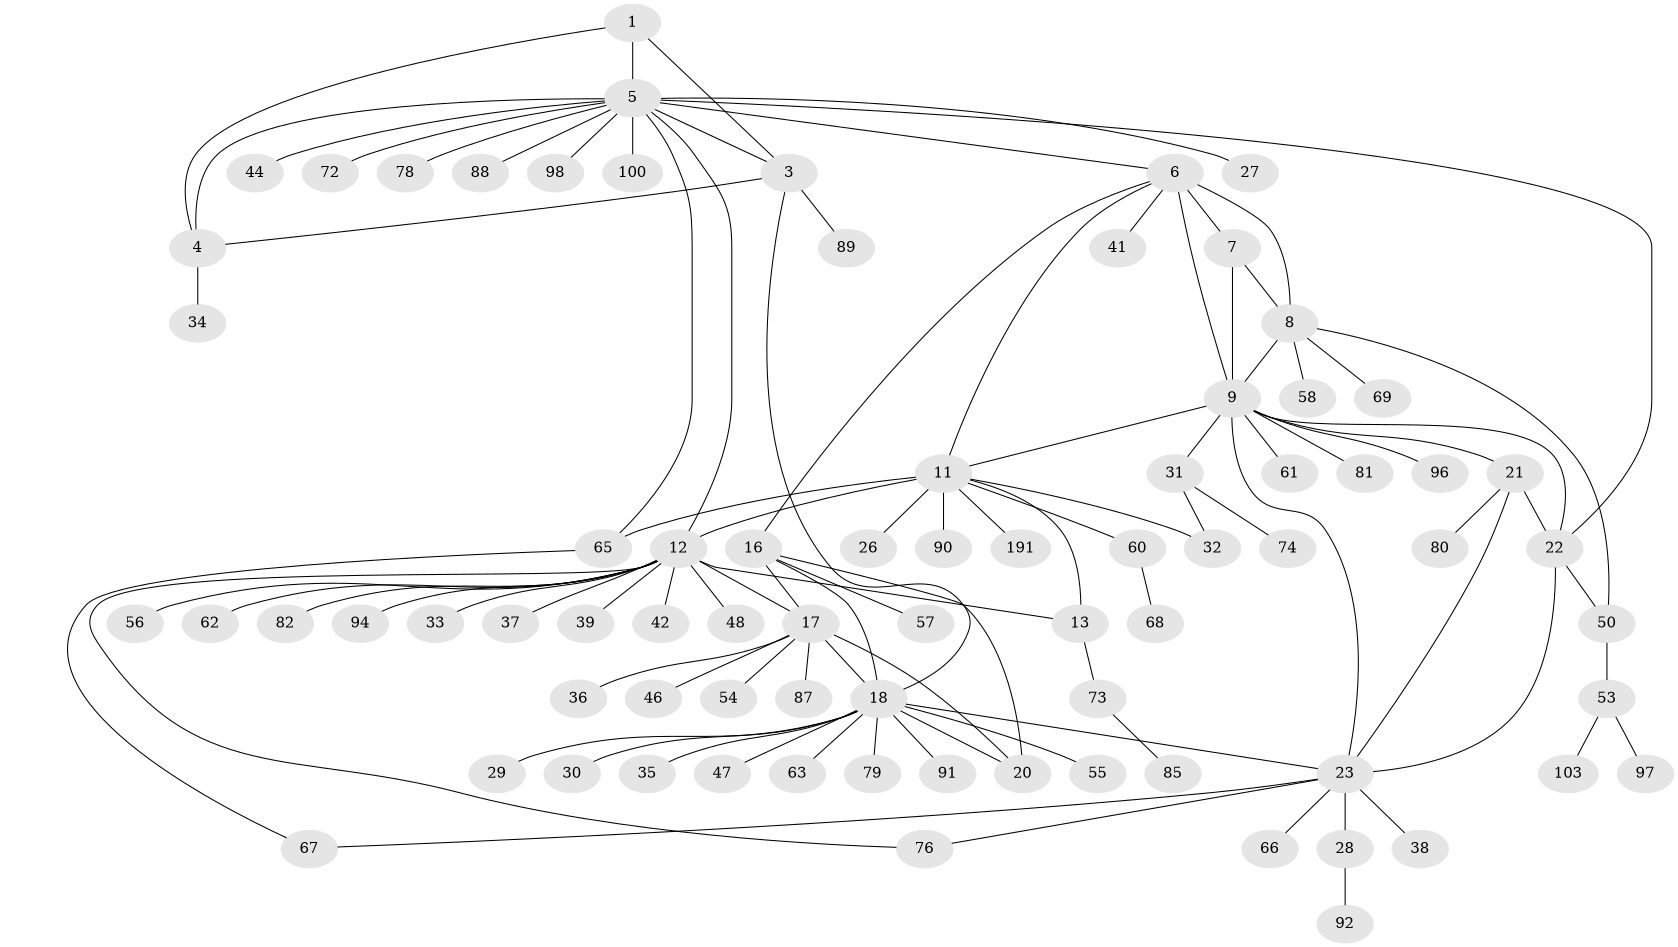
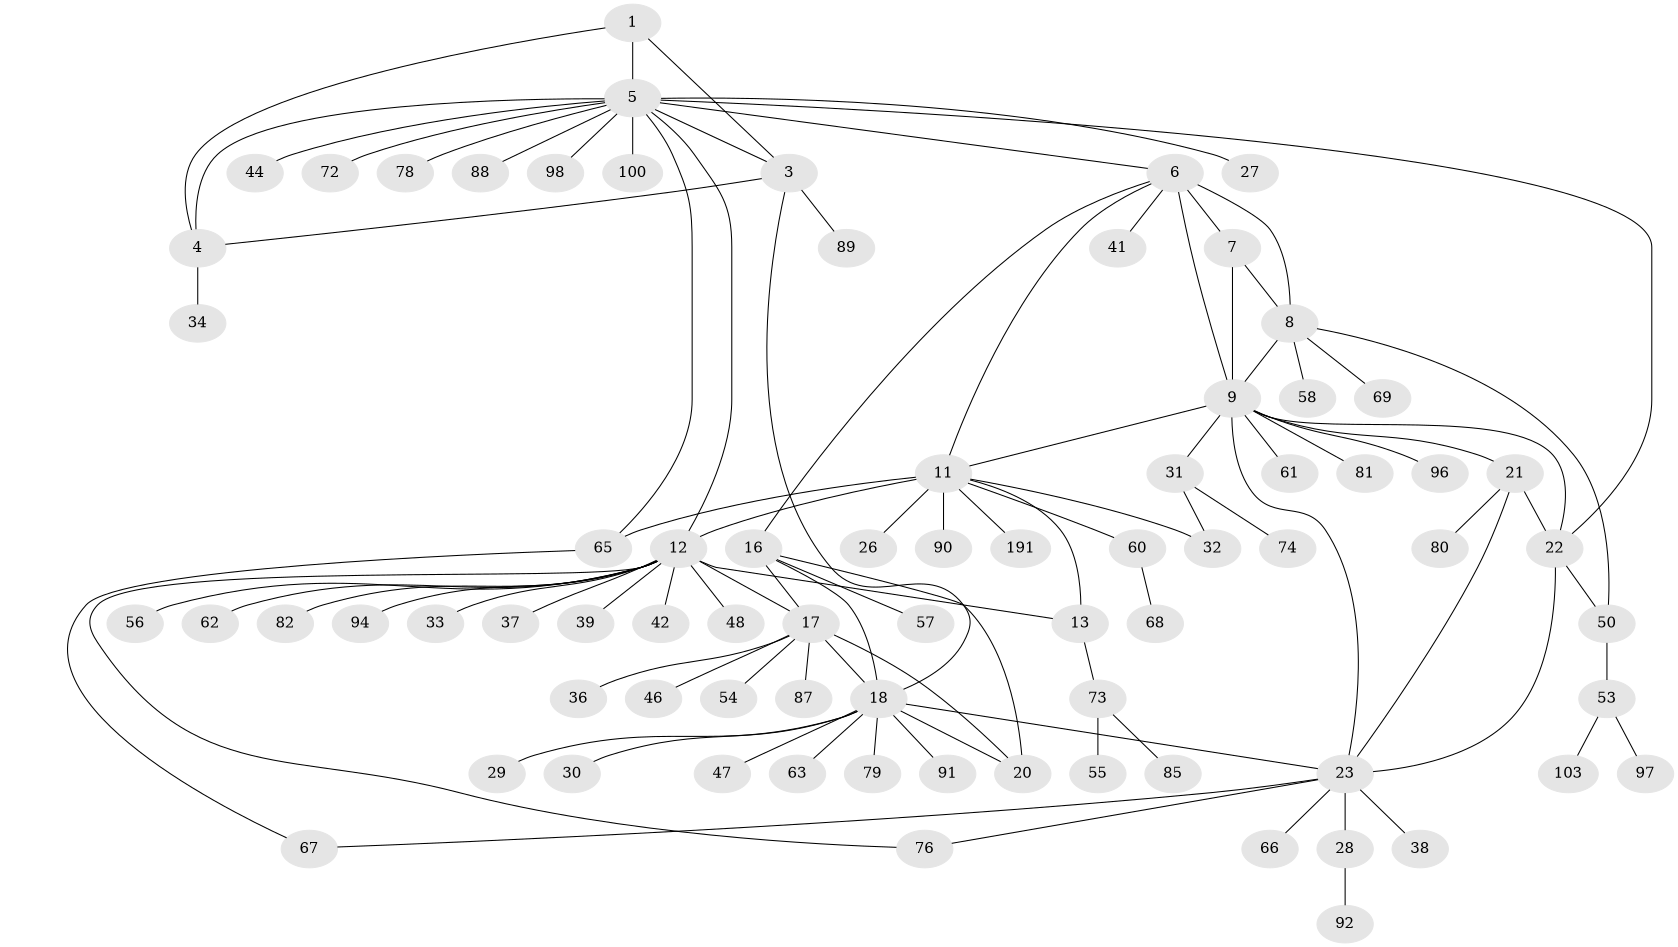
edge "18" -- "55": now "73" -- "55"
node "35": removed
